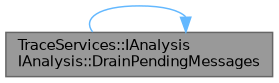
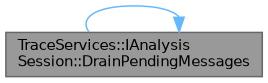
node "TraceServices::IAnalysis IAnalysis::DrainPendingMessages": label "TraceServices::IAnalysis IAnalysis::DrainPendingMessages" -> "TraceServices::IAnalysis Session::DrainPendingMessages"
